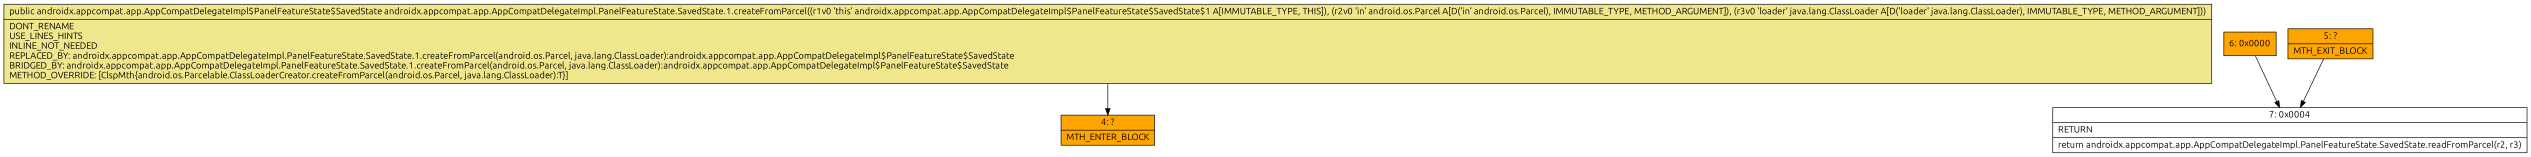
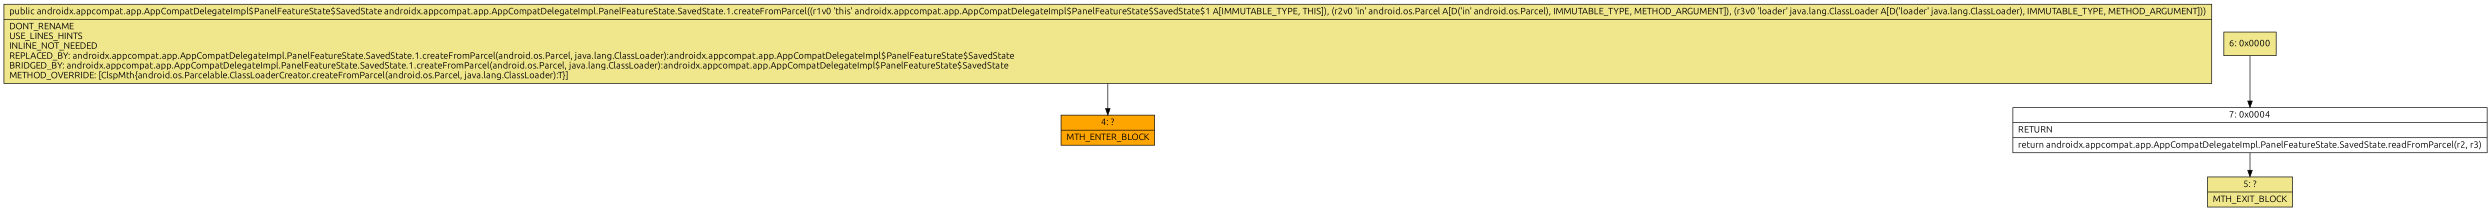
node "6: 0x0000": fillcolor orange -> khaki
node "5: ?": fillcolor orange -> khaki
edge "5: ?" -> "7: 0x0004": reversed
